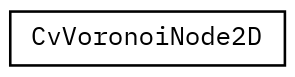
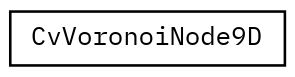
node "CvVoronoiNode2D": label "CvVoronoiNode2D" -> "CvVoronoiNode9D"
